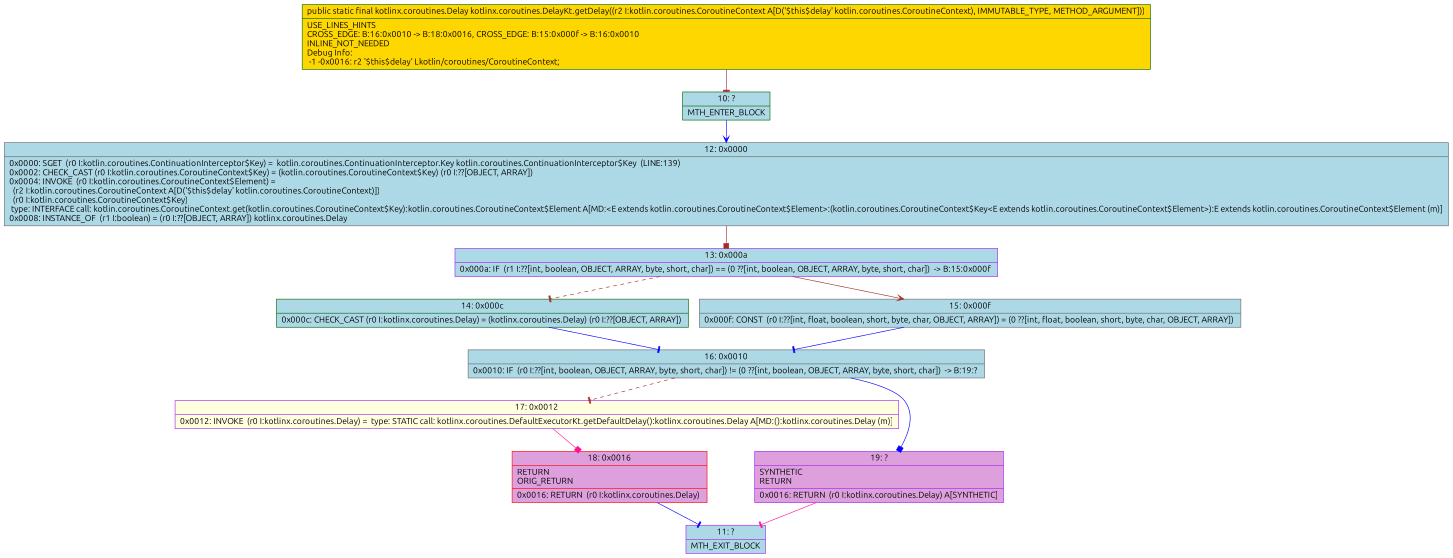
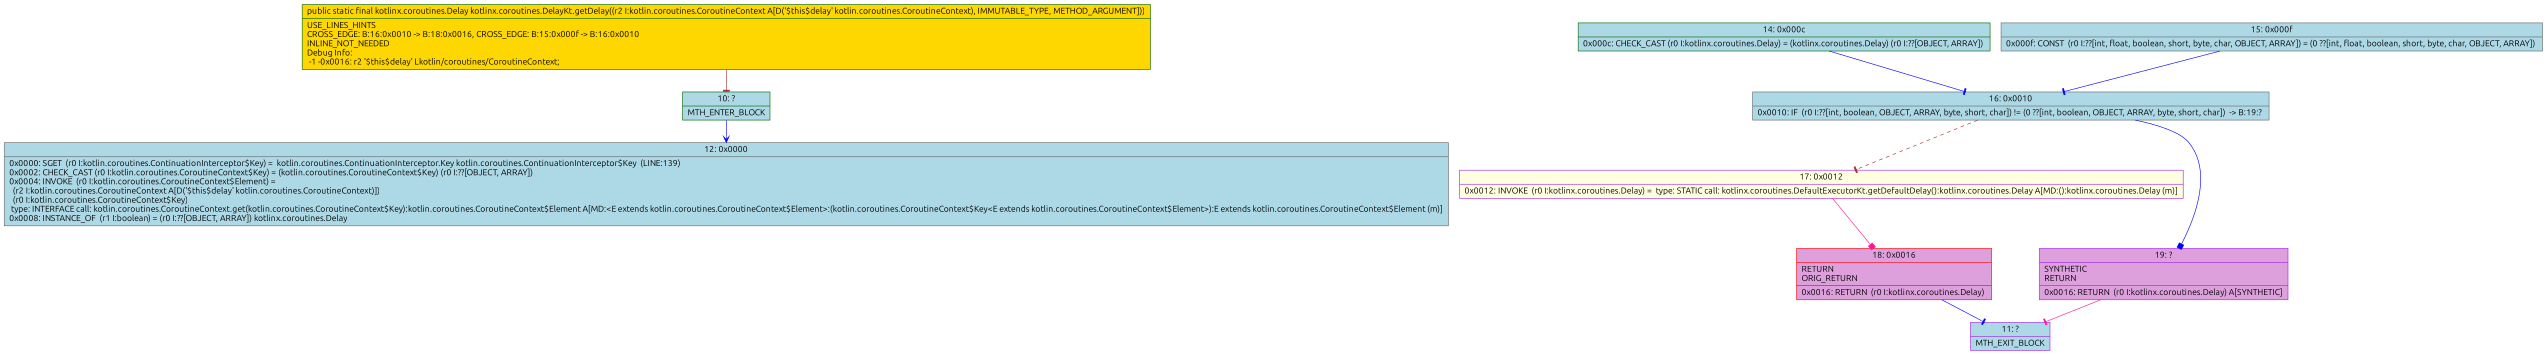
node "13: 0x000a": removed
